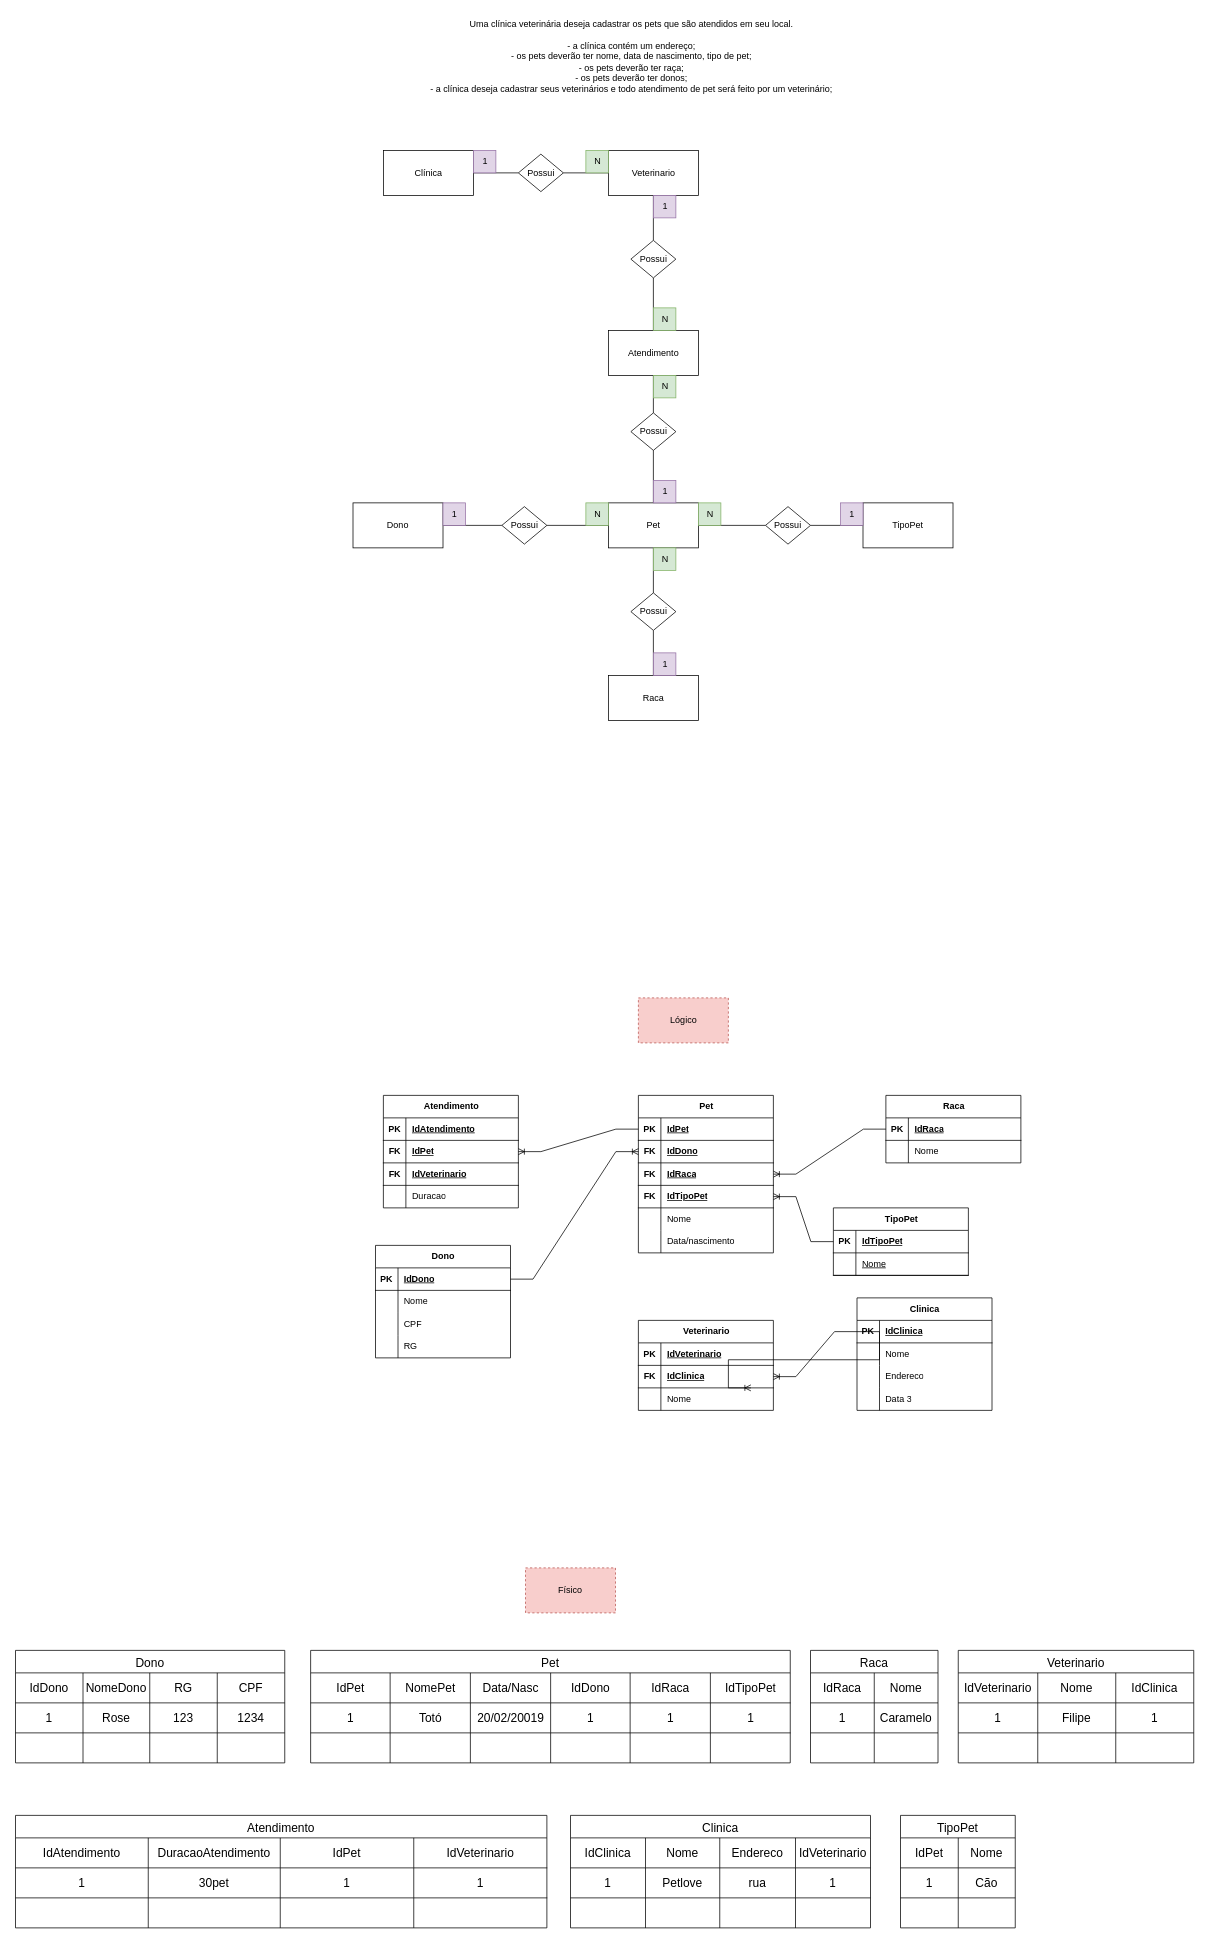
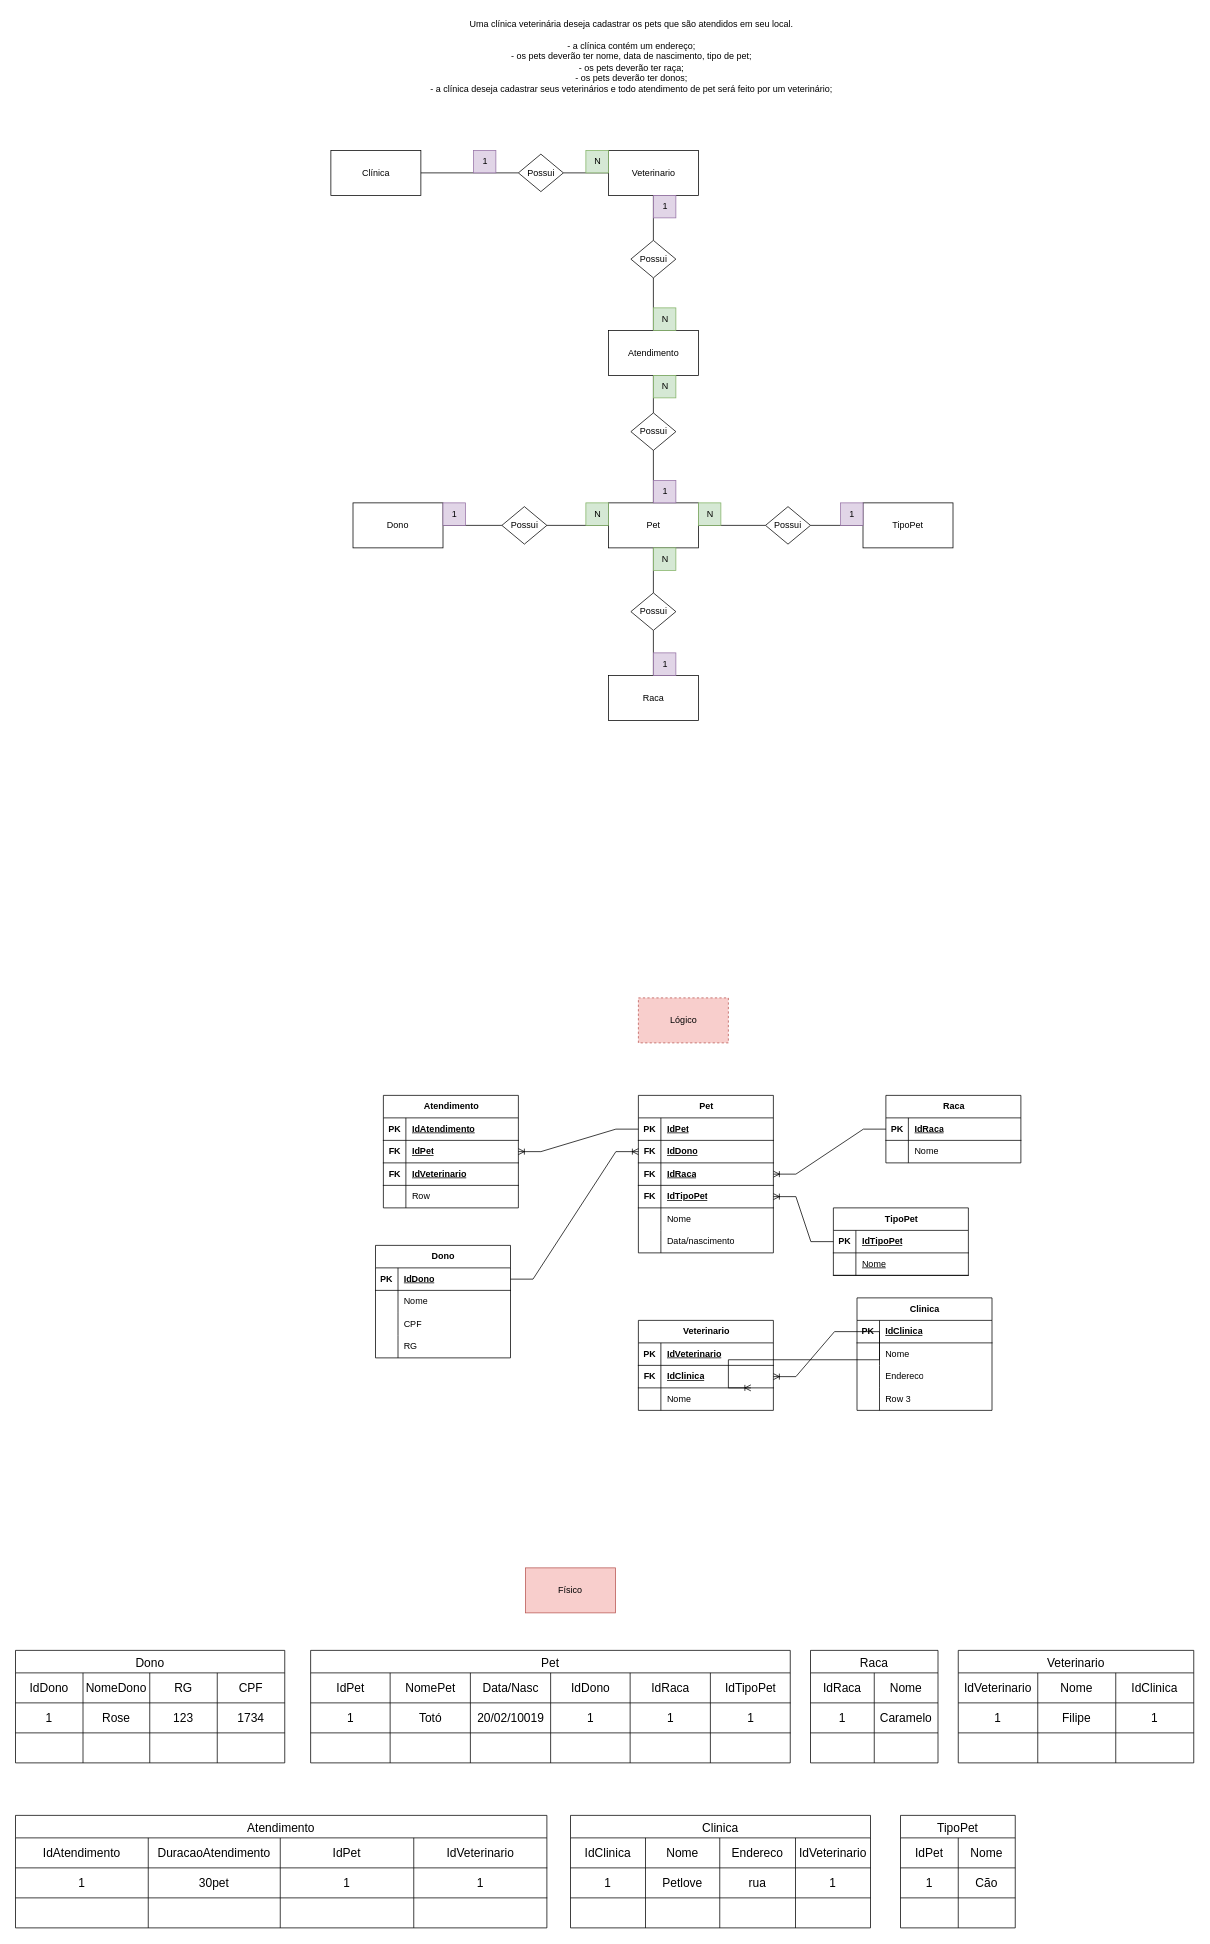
node "Clínica": moved (428, 173) -> (376, 173)
node "Duracao": label "Duracao" -> "Row"
node "Data 3": label "Data 3" -> "Row 3"
node "Físico": style dashed -> solid
node "1234": label "1234" -> "1734"
node "20/02/20019": label "20/02/20019" -> "20/02/10019"
